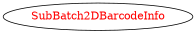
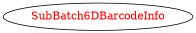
node "SubBatch2DBarcodeInfo": label "SubBatch2DBarcodeInfo" -> "SubBatch6DBarcodeInfo"
